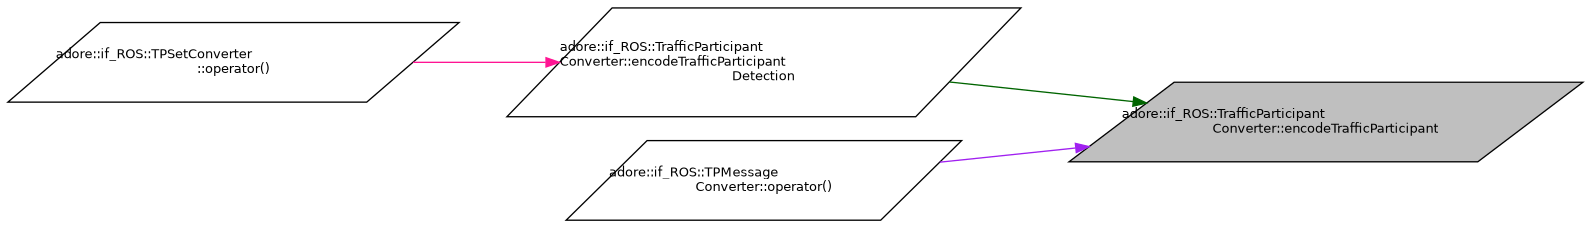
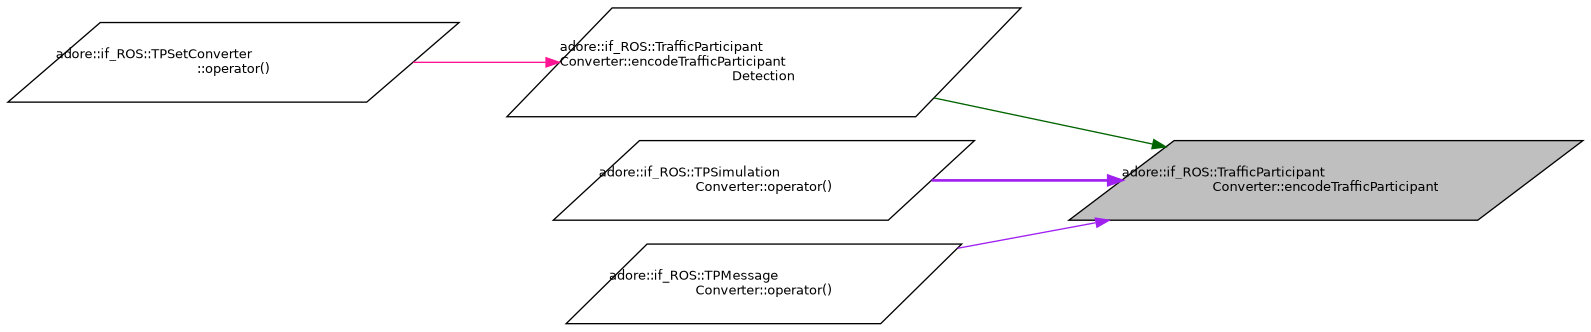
node "adore::if_ROS::TPSimulation Converter::operator()": added
